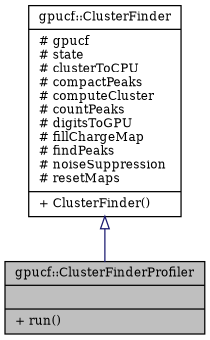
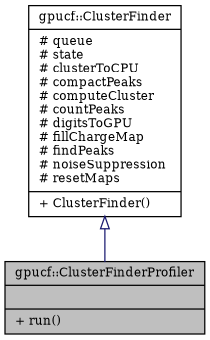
node "gpucf::ClusterFinder": text "# gpucf" -> "# queue"
